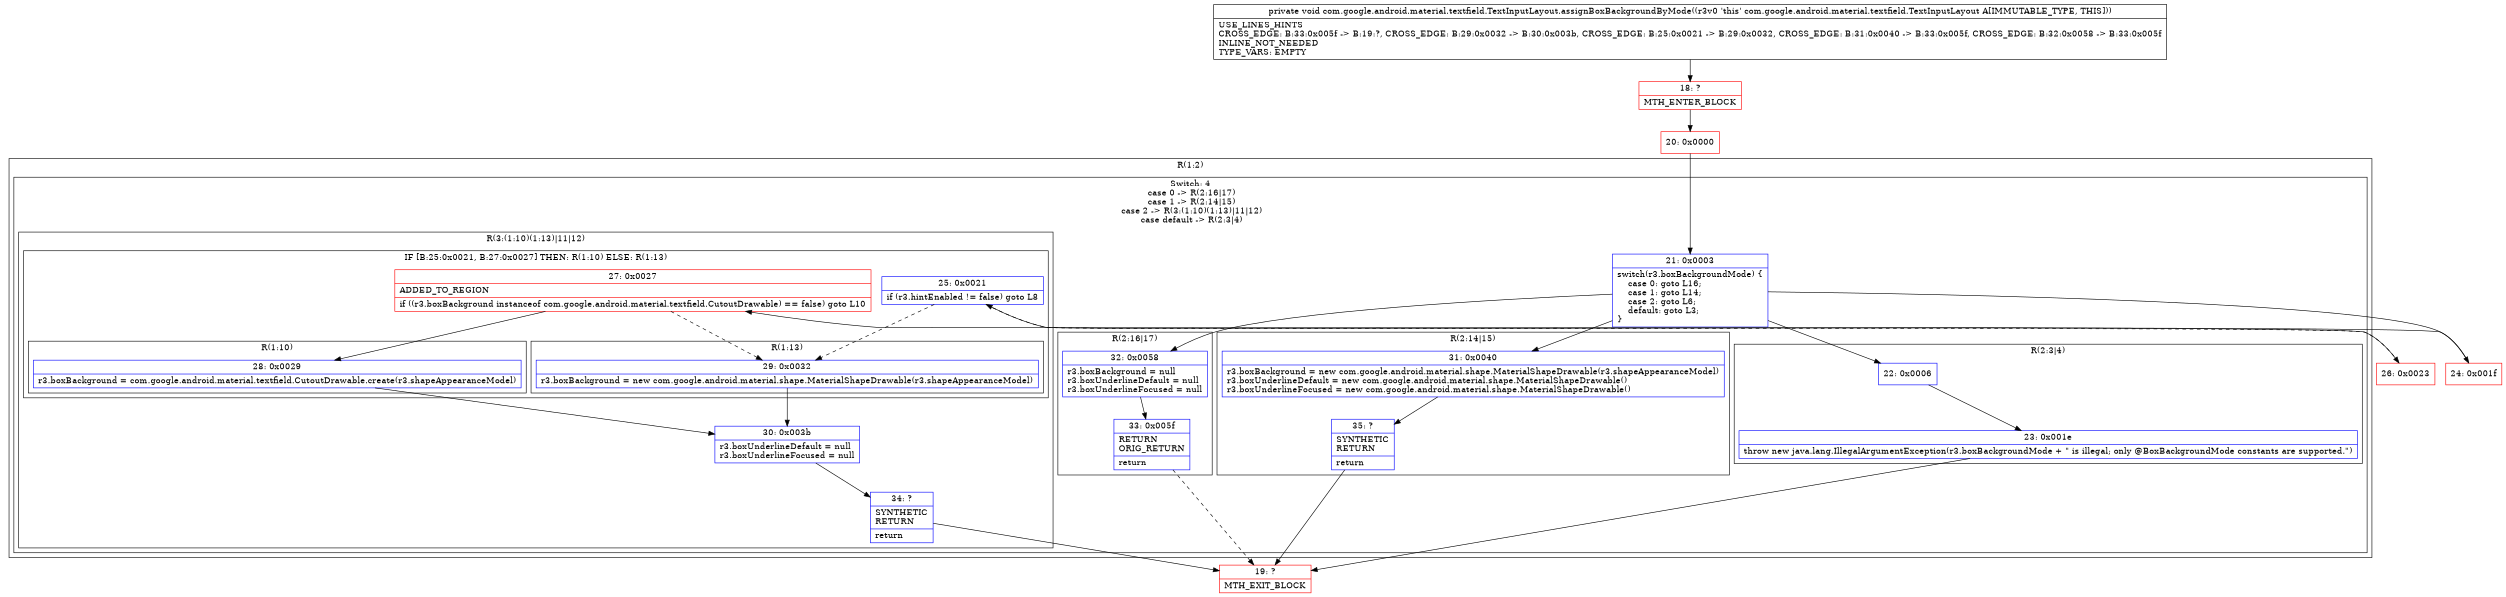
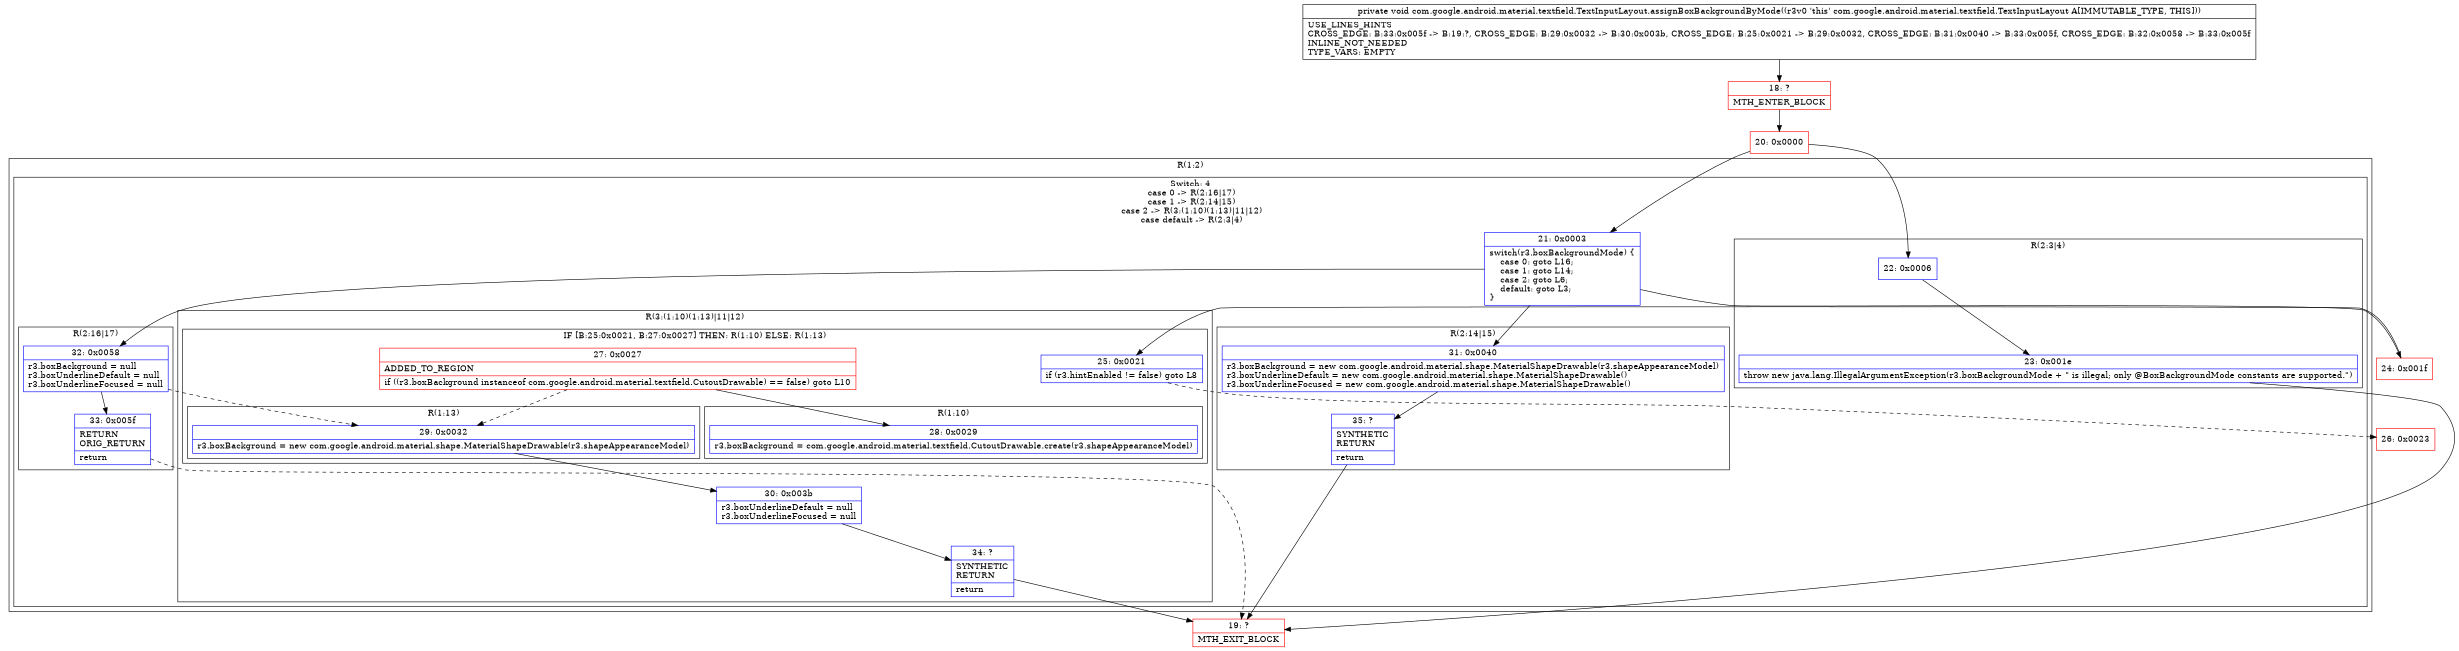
edge "26: 0x0023" -> "27: 0x0027": removed
edge "25: 0x0021" -> "29: 0x0032": now "32: 0x0058" -> "29: 0x0032"
edge "21: 0x0003" -> "22: 0x0006": now "20: 0x0000" -> "22: 0x0006"
edge "28: 0x0029" -> "30: 0x003b": removed
